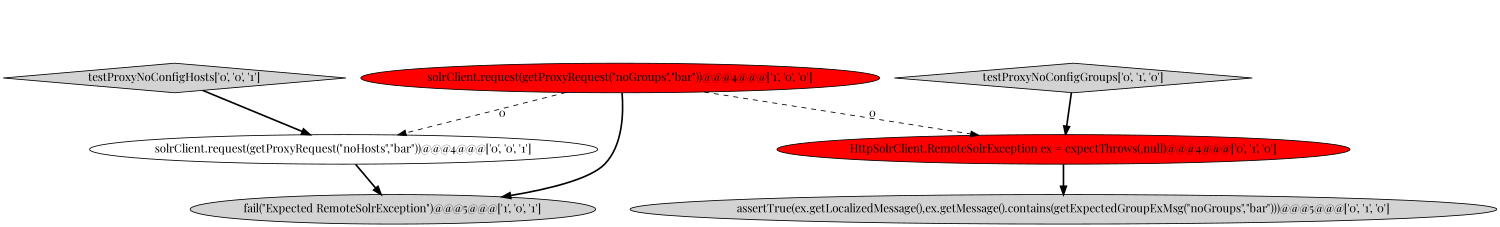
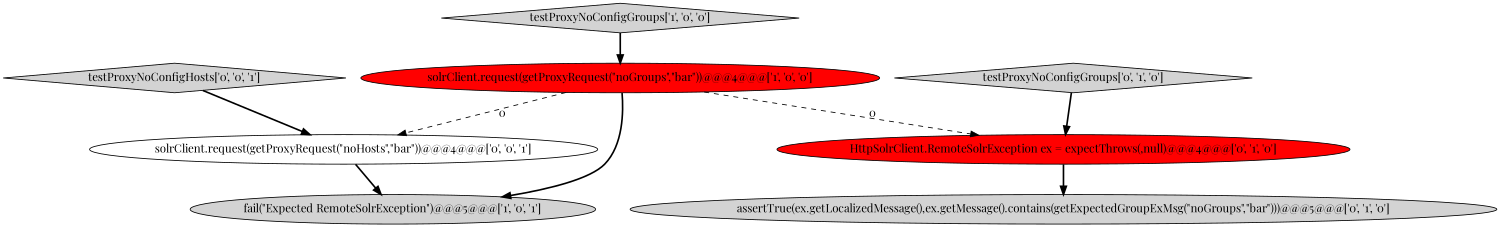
node "testProxyNoConfigGroups['1', '0', '0']": added
